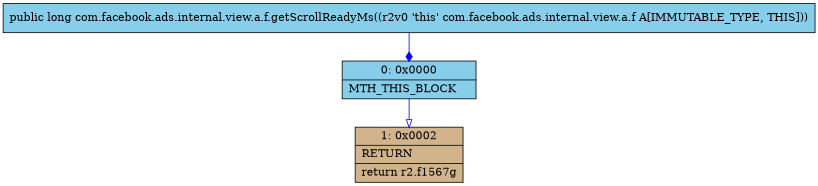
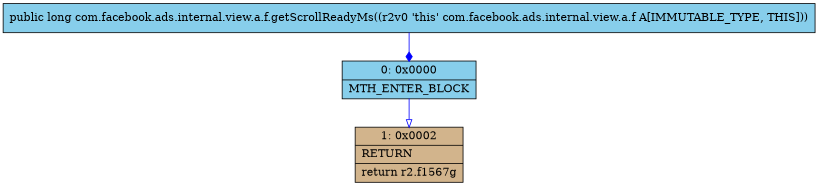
node "0: 0x0000": text "MTH_THIS_BLOCK" -> "MTH_ENTER_BLOCK"
